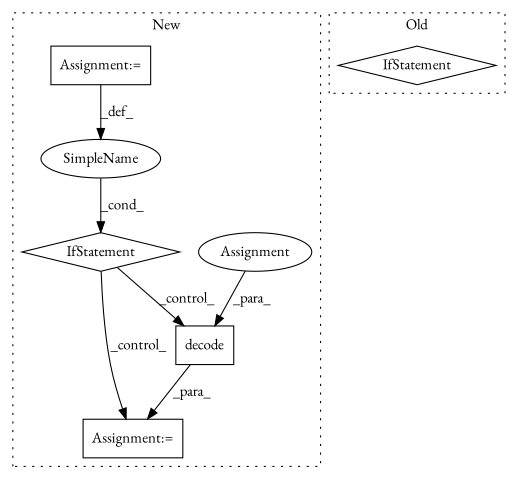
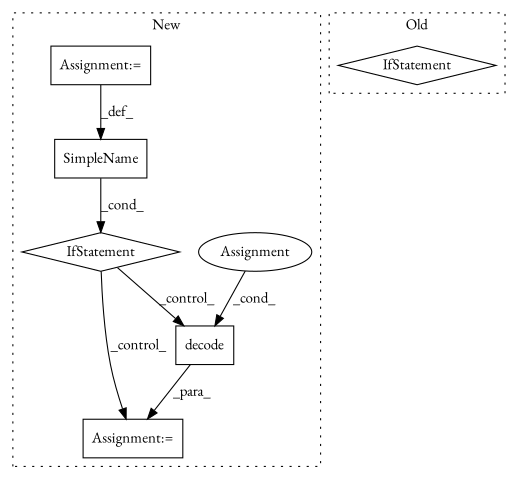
node "SimpleName": shape ellipse -> box
edge "Assignment" -> "decode": label "_para_" -> "_cond_"
